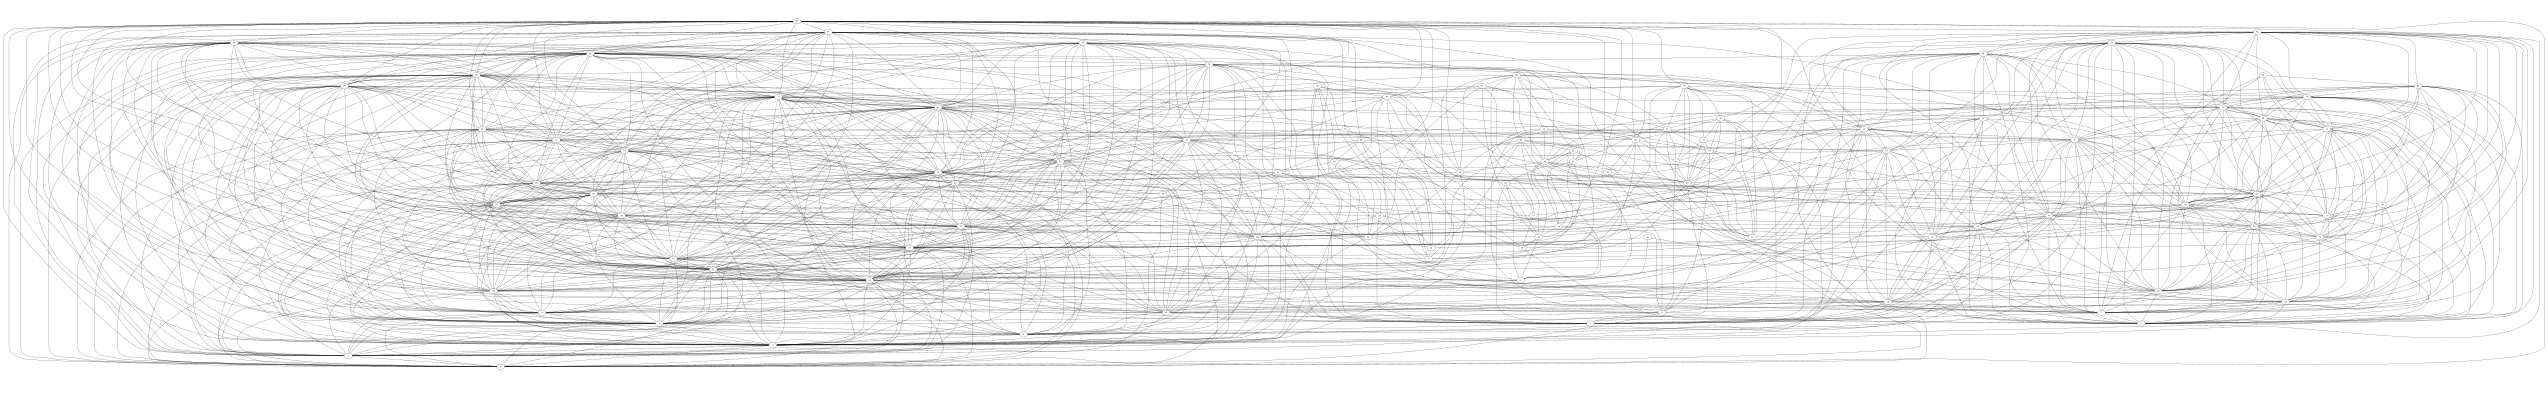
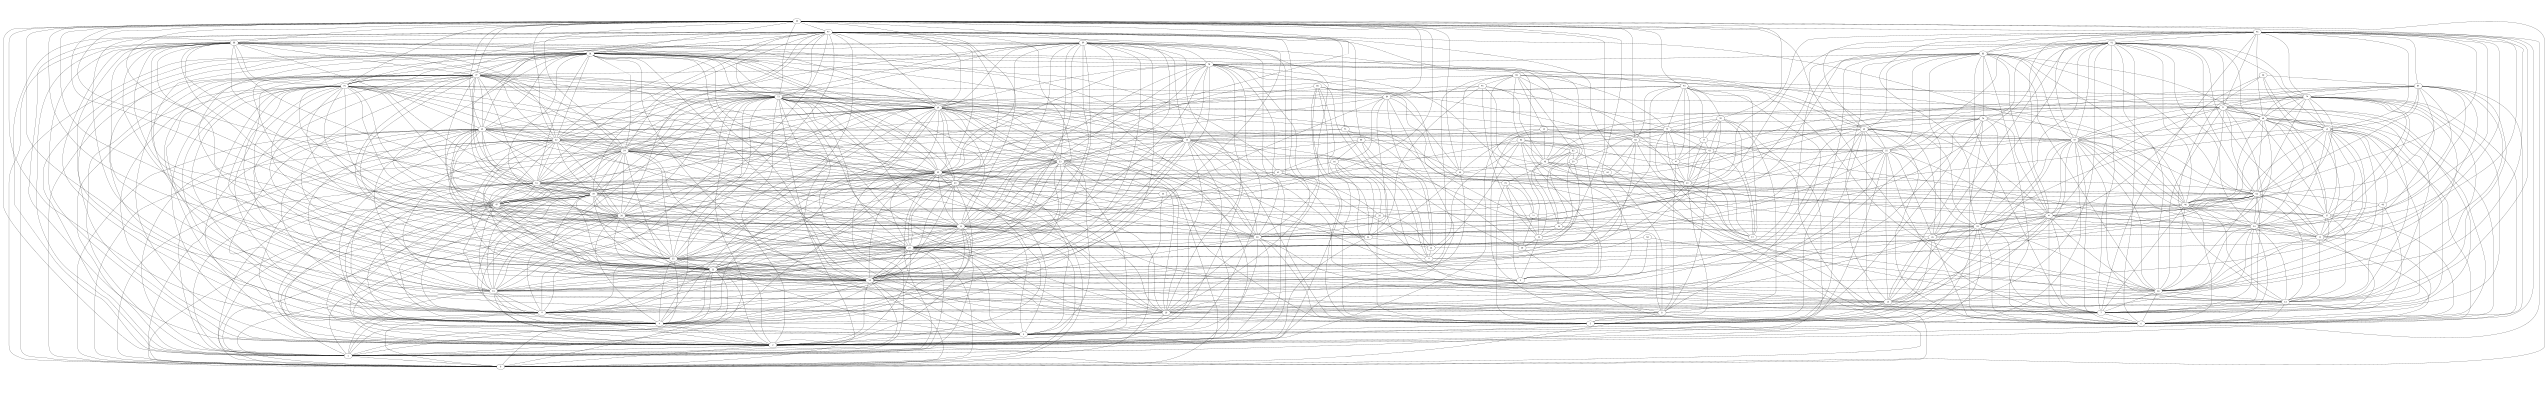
edge "73" -> "93": now "54" -> "93"
edge "41" -> "68": removed
